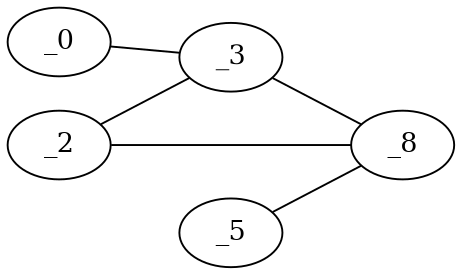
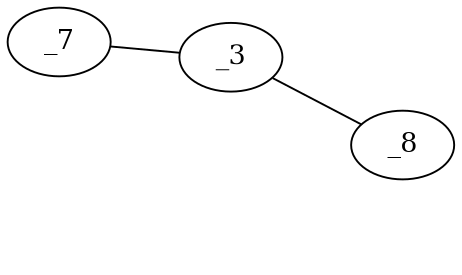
node "_0": label "_0" -> "_7"
node "_2": removed
node "_5": removed
